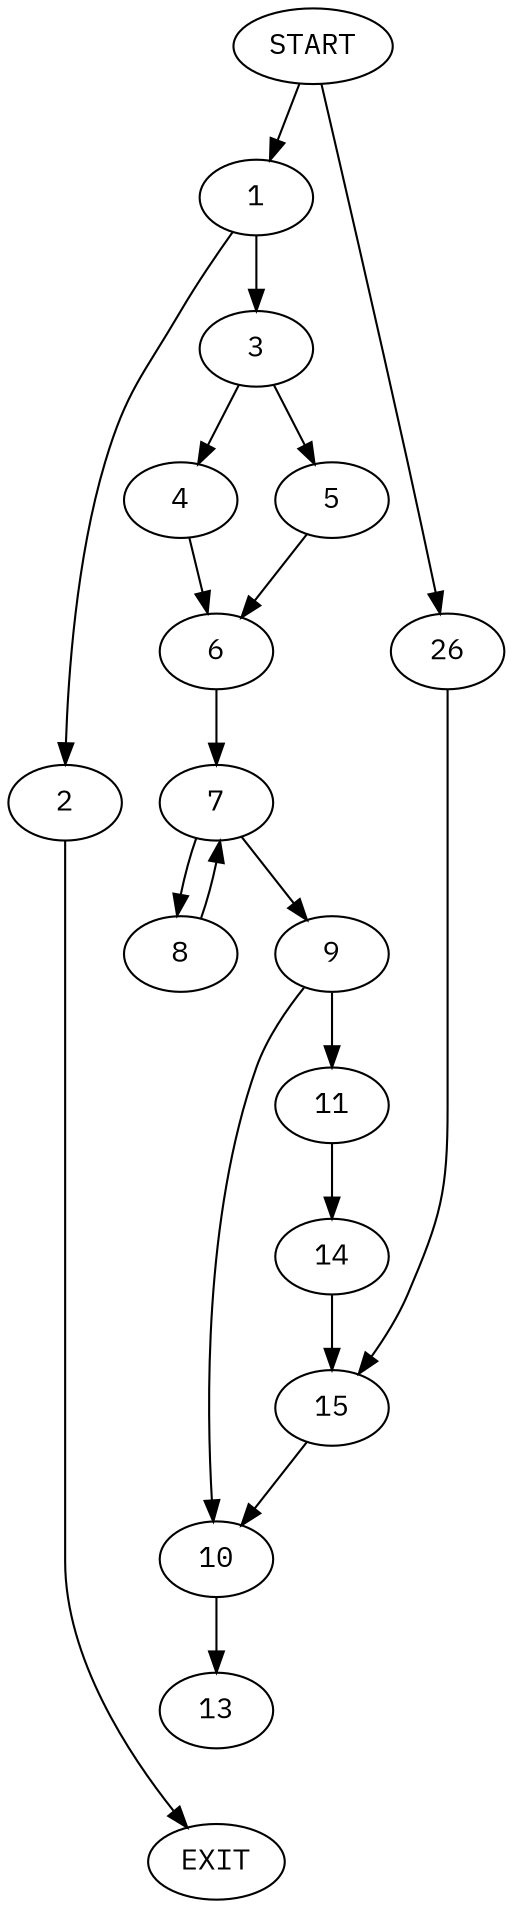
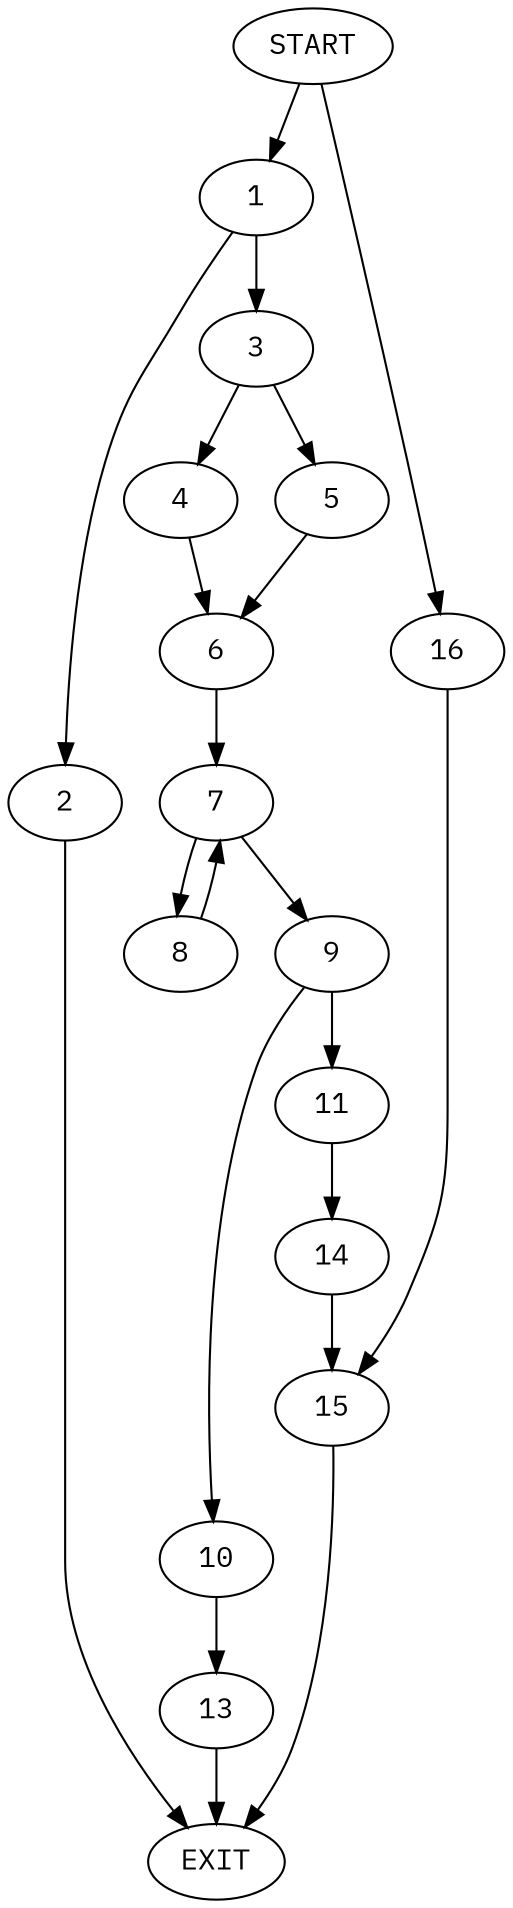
node "26": label "26" -> "16"
edge "15" -> "10": now "15" -> "EXIT"
edge "13" -> "EXIT": added
